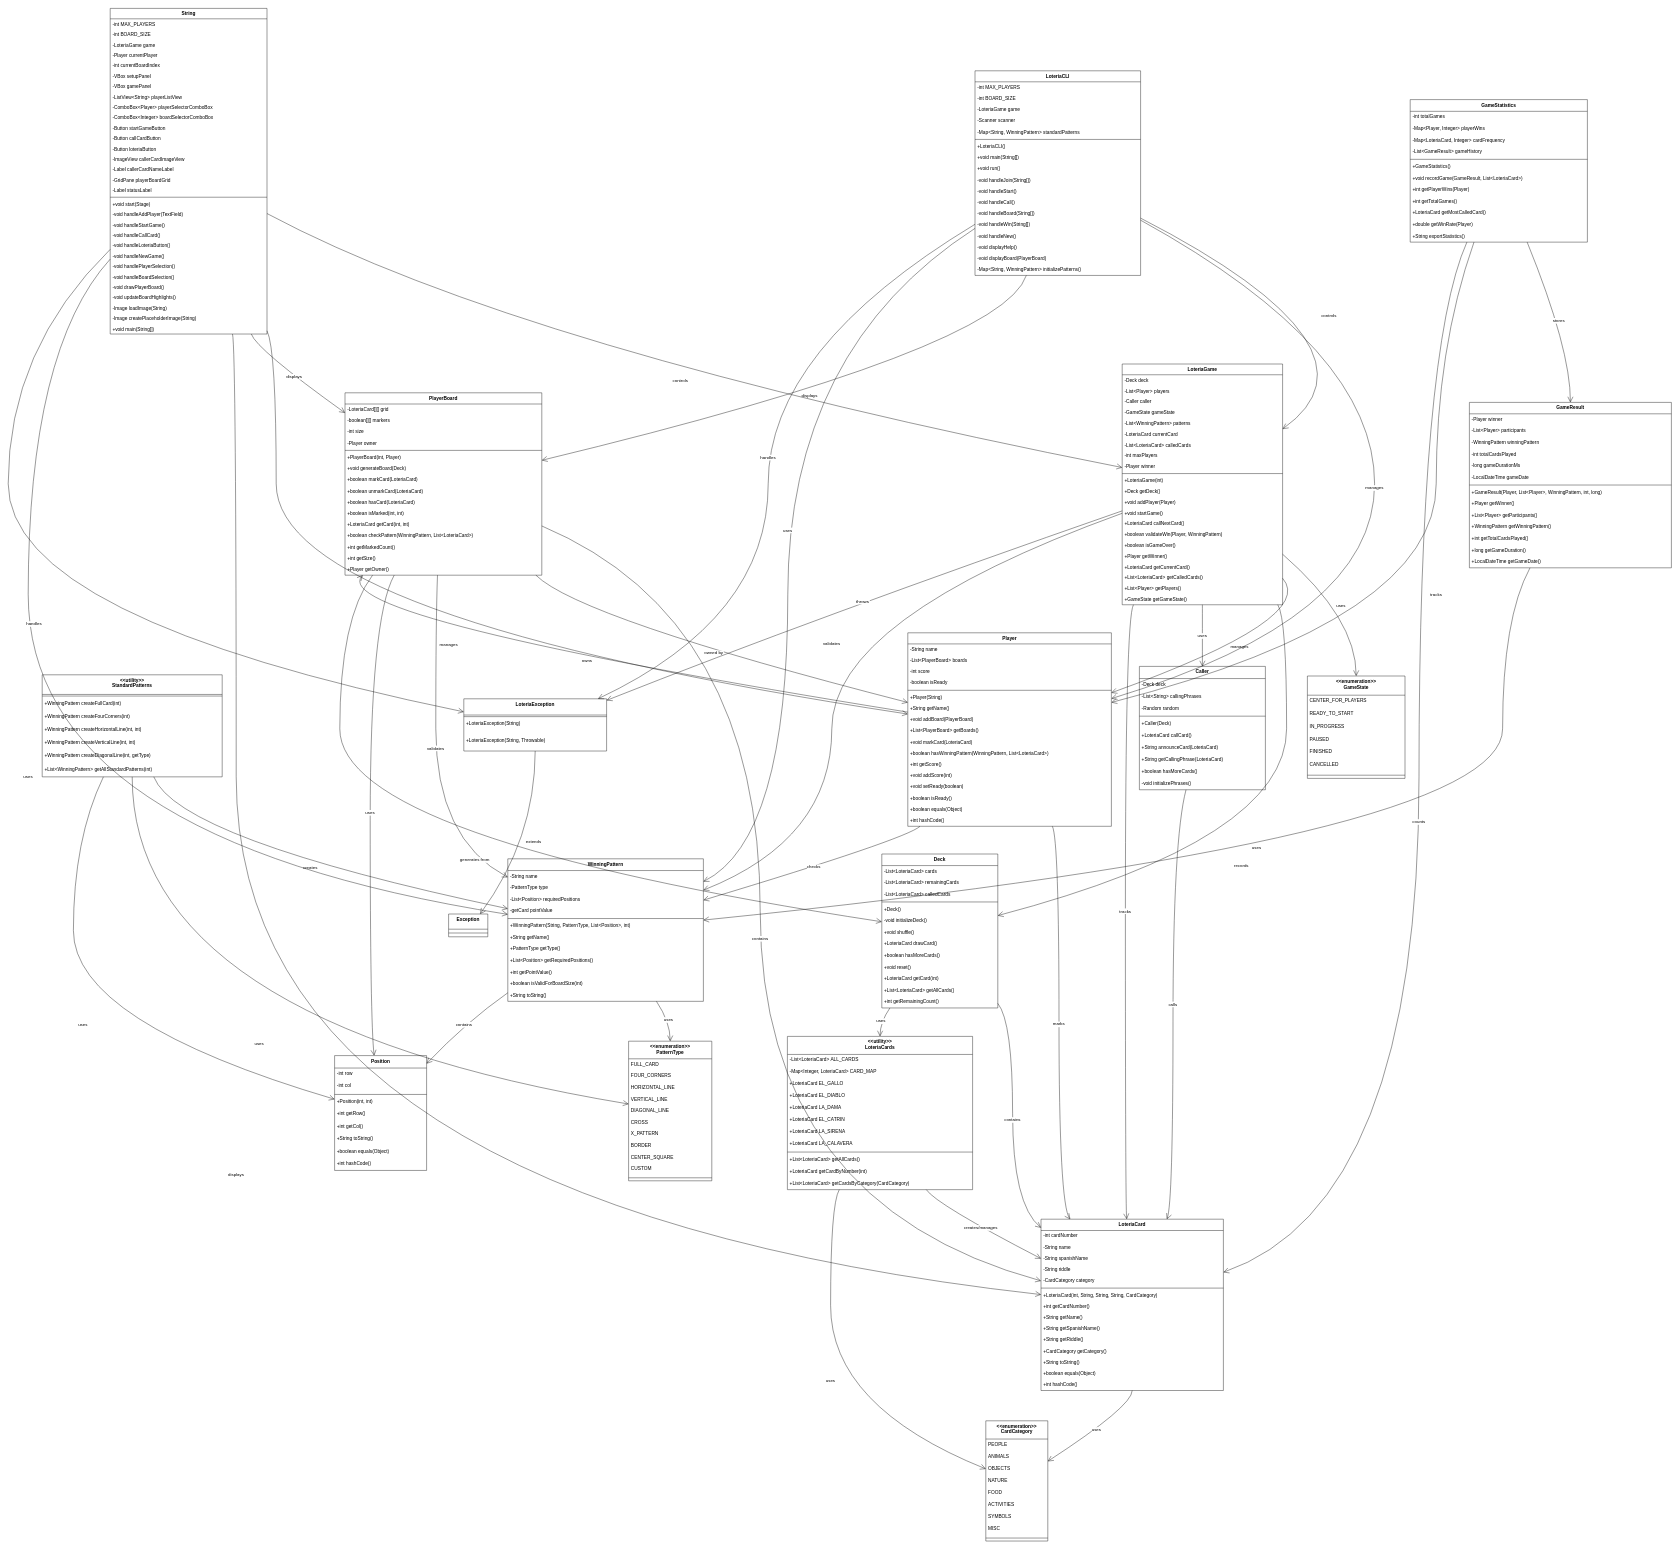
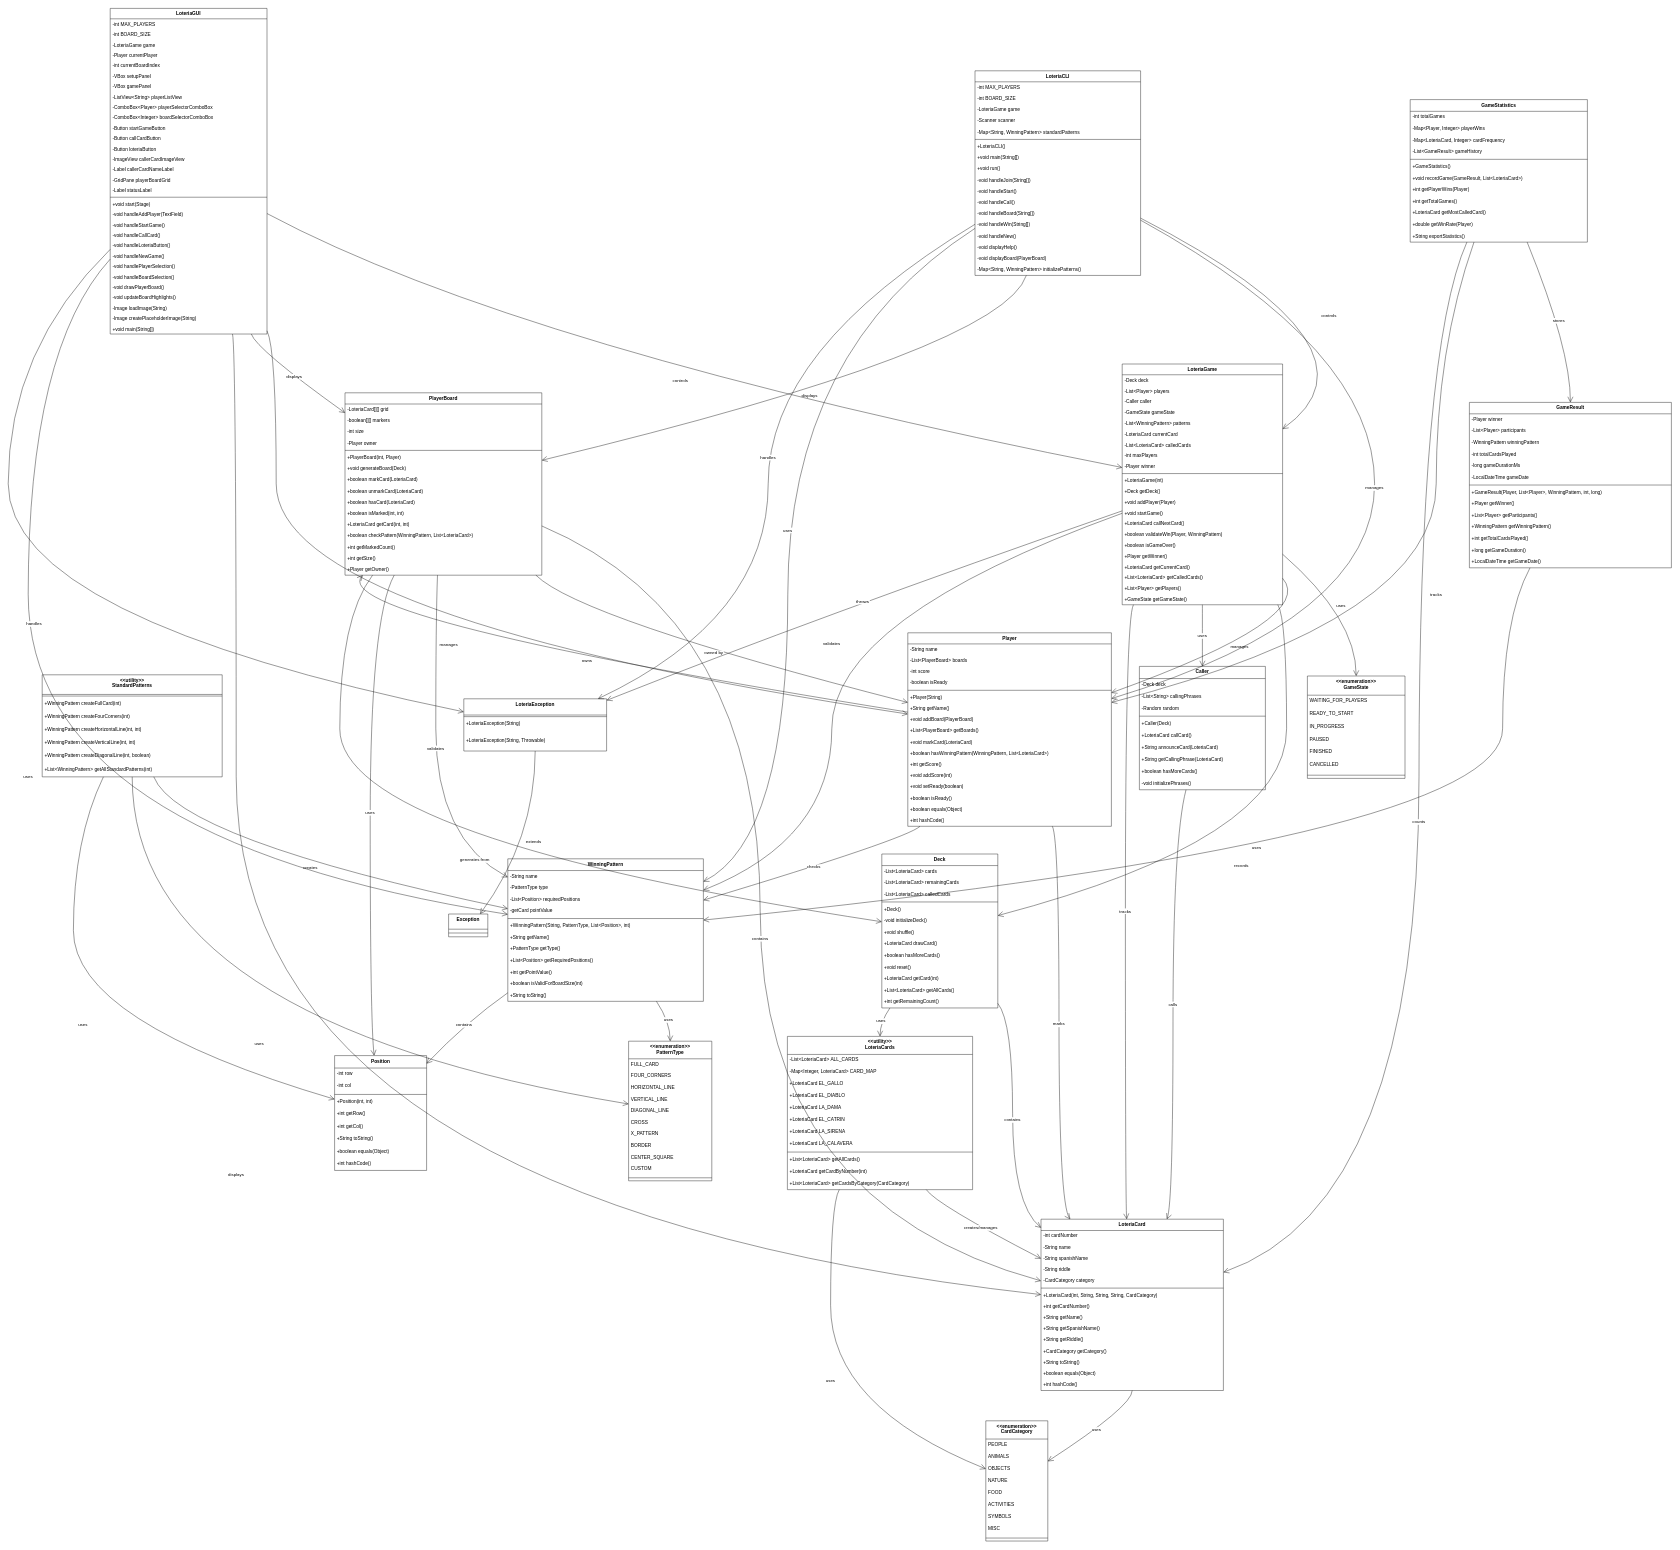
node "String": label "String" -> "LoteriaGUI"
node "CENTER_FOR_PLAYERS": label "CENTER_FOR_PLAYERS" -> "WAITING_FOR_PLAYERS"
node "+WinningPattern createDiagonalLine(int, getType)": label "+WinningPattern createDiagonalLine(int, getType)" -> "+WinningPattern createDiagonalLine(int, boolean)"
